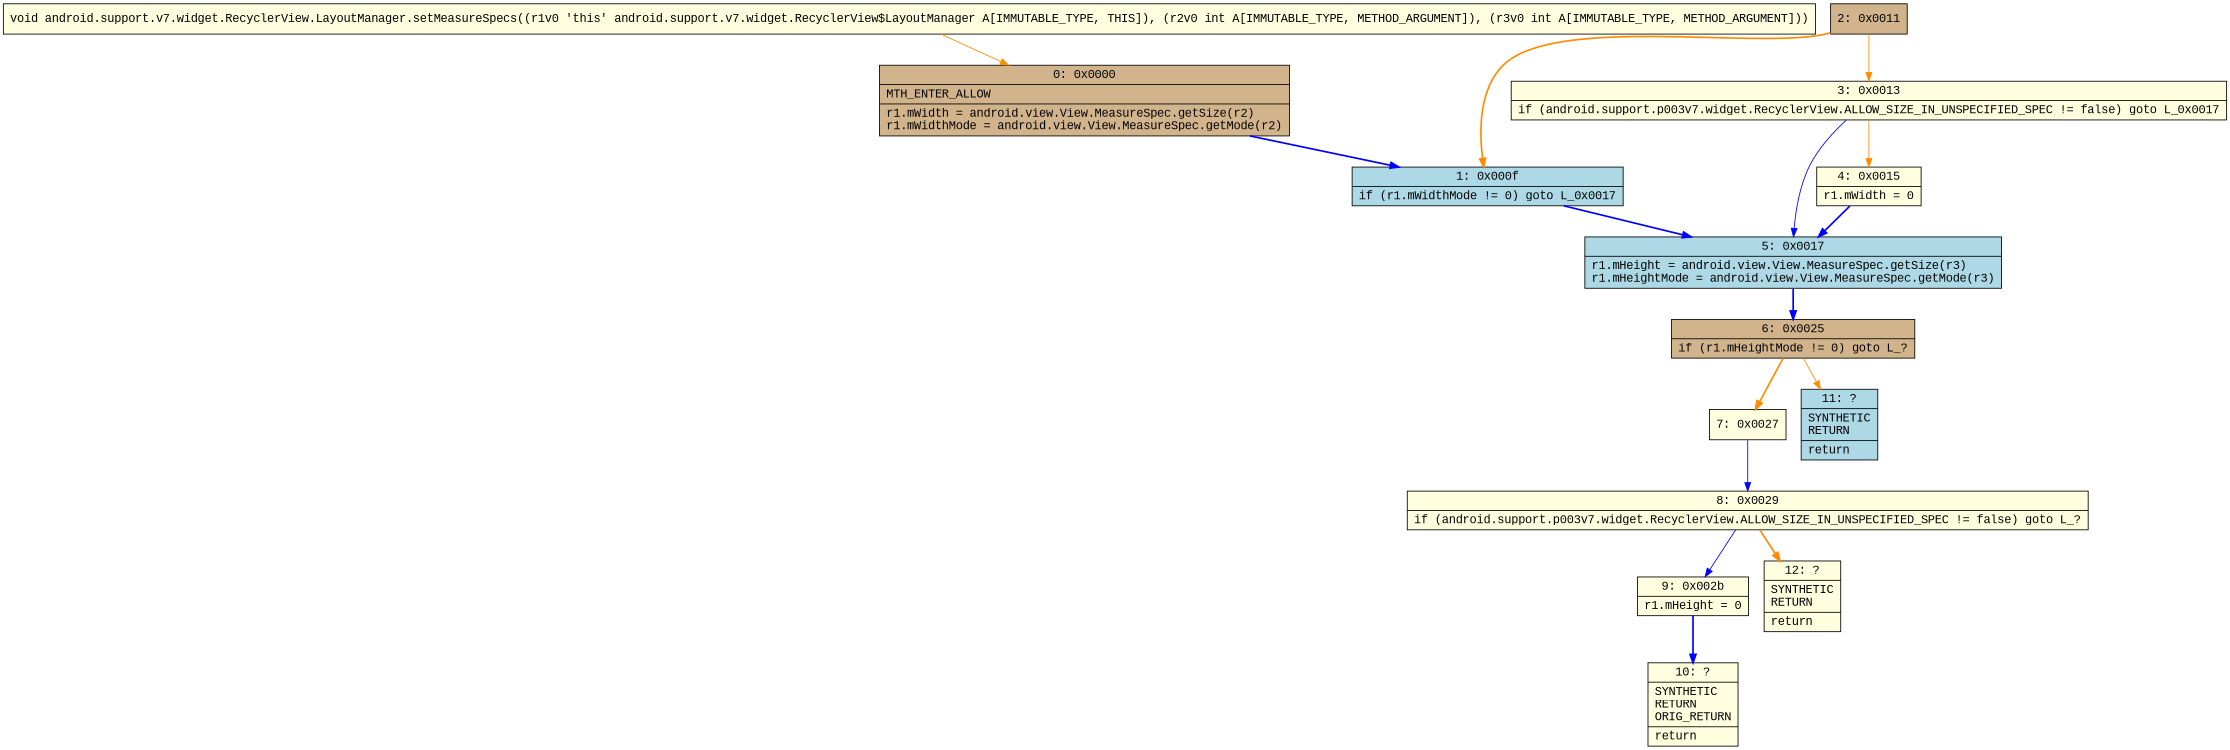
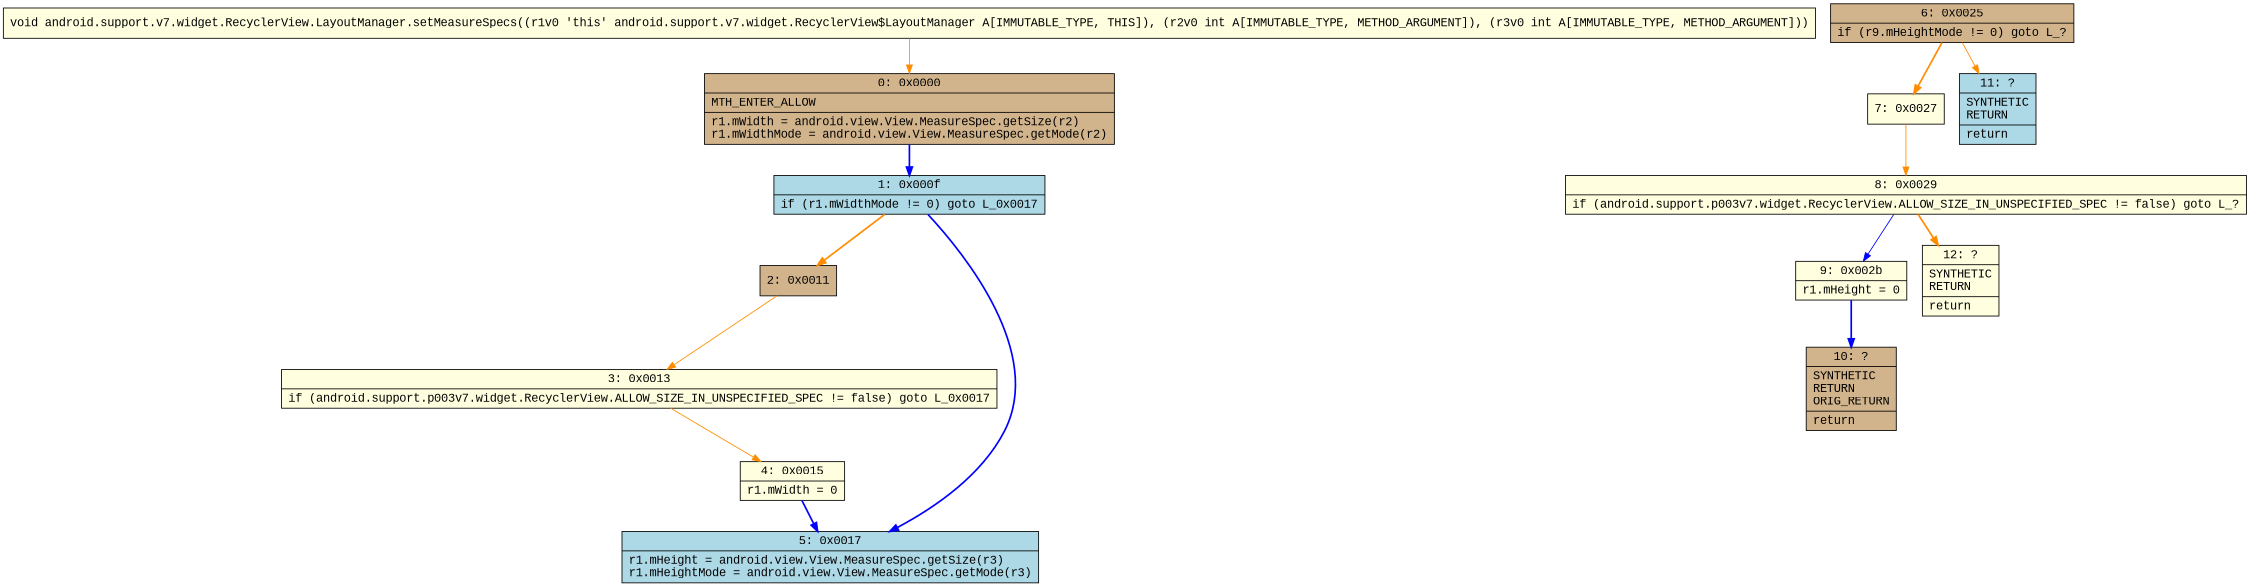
edge "2: 0x0011" -> "1: 0x000f": reversed
edge "3: 0x0013" -> "5: 0x0017": removed
edge "5: 0x0017" -> "6: 0x0025": removed
node "6: 0x0025": text "if (r1.mHeightMode != 0) goto L_?" -> "if (r9.mHeightMode != 0) goto L_?"
edge "7: 0x0027" -> "8: 0x0029": color blue -> darkorange
node "10: ?": fillcolor lightyellow -> tan
